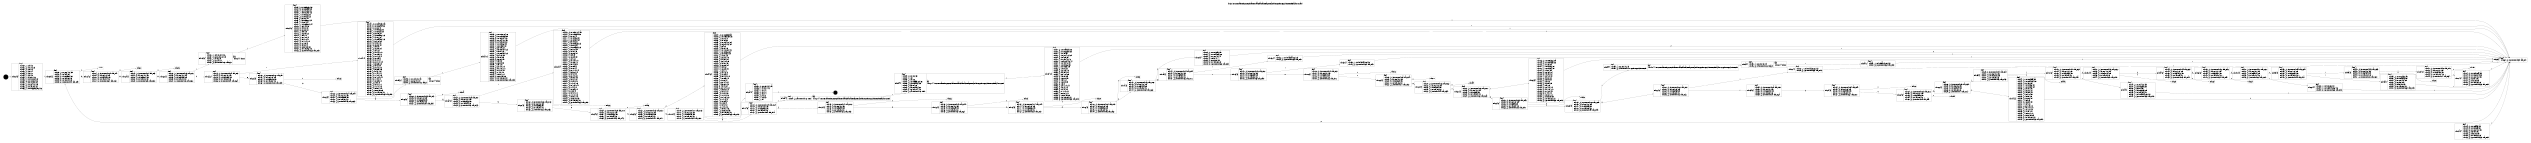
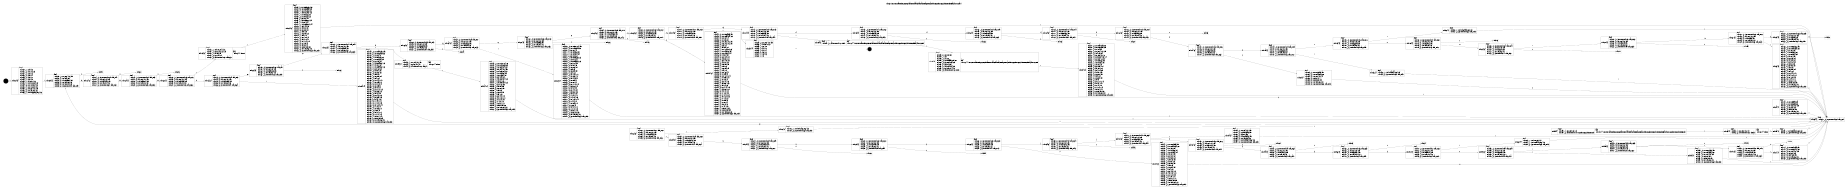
node "0x401869 [25]": removed
